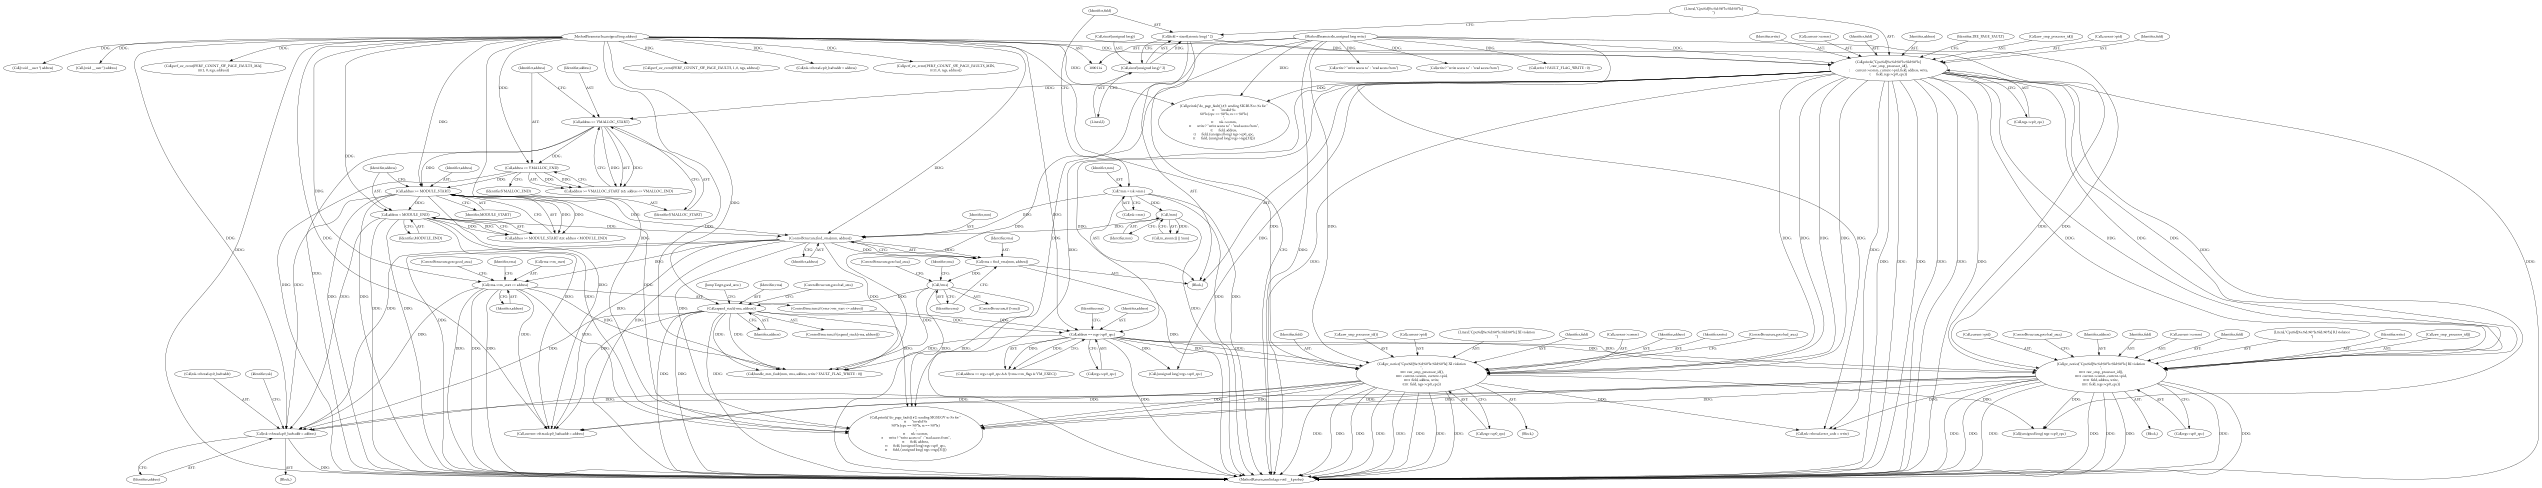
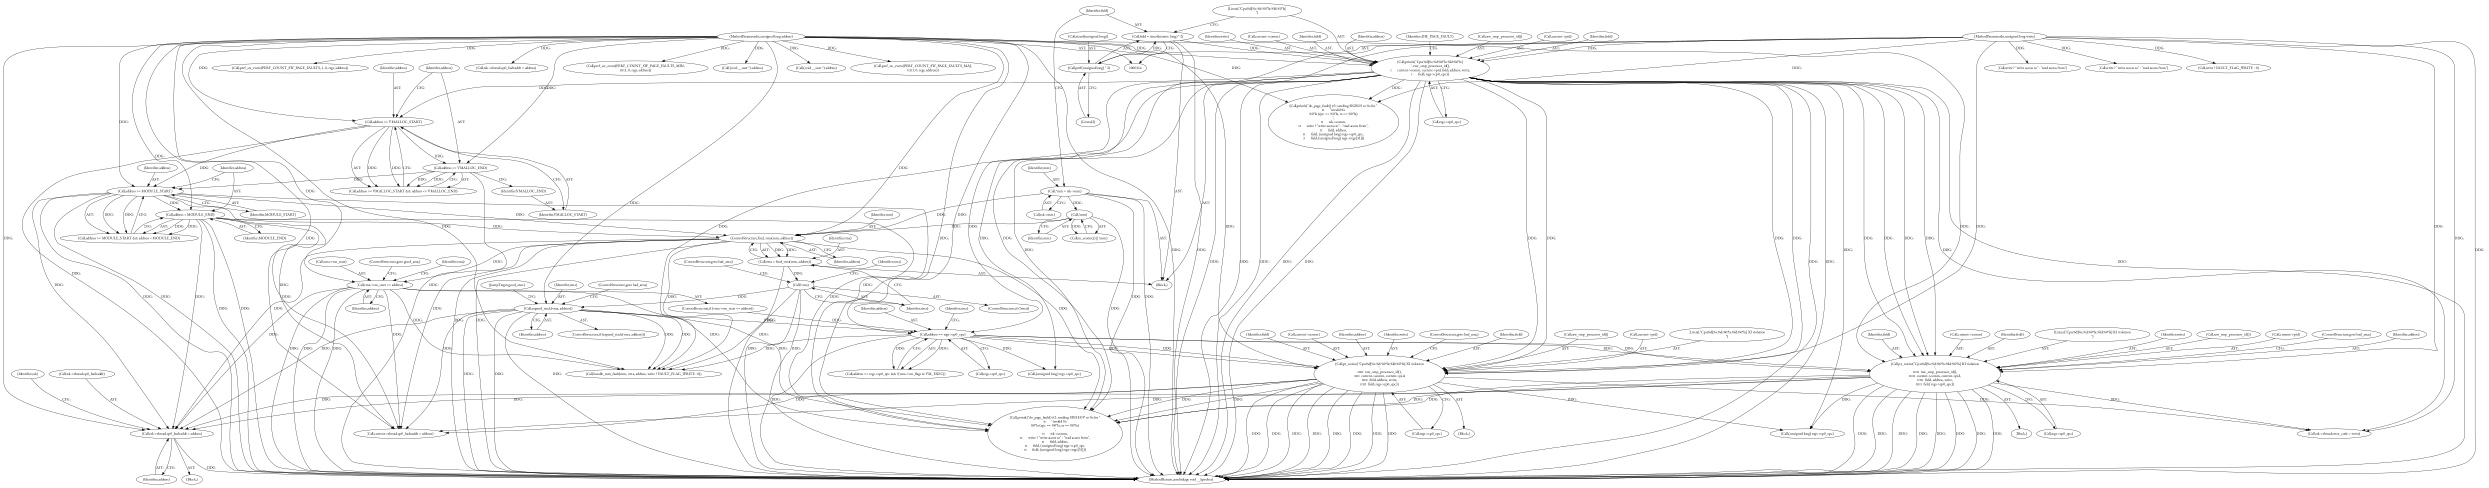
edge "(MethodParameterIn,unsigned long address)" -> "(Call,address >= VMALLOC_START)": added, label "DDG:"
node "(Call,sizeof(unsigned long) * 2)": label "(Call,sizeof(unsigned long) * 2)" -> "(Call,perf(unsigned long) * 2)"
edge "(Call,field = sizeof(atomic long) * 2)" -> "(MethodReturn,asmlinkage void __kprobes)": label "CFG: " -> "DDG: "
